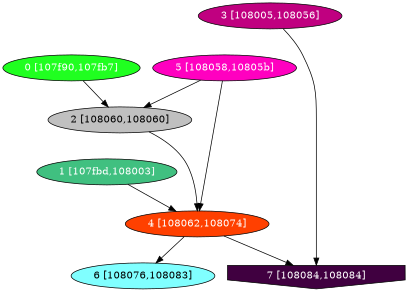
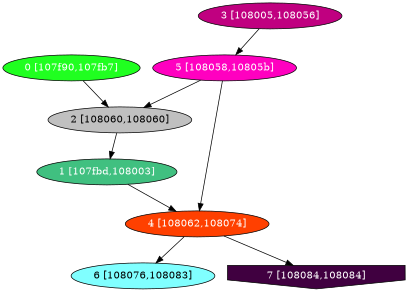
edge "3 [108005,108056]" -> "7 [108084,108084]": now "3 [108005,108056]" -> "5 [108058,10805b]"
edge "2 [108060,108060]" -> "4 [108062,108074]": now "2 [108060,108060]" -> "1 [107fbd,108003]"
